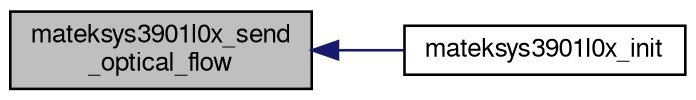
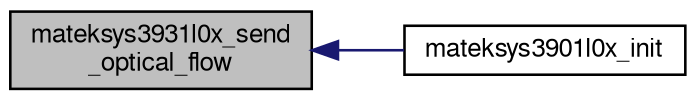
node "mateksys3901l0x_send _optical_flow": label "mateksys3901l0x_send _optical_flow" -> "mateksys3931l0x_send _optical_flow"
